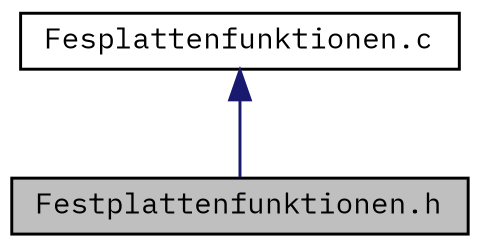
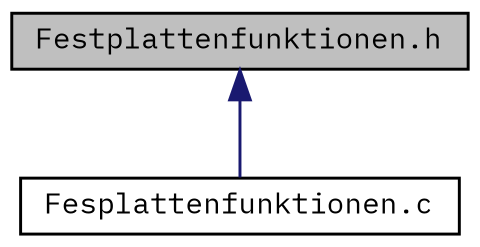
edge "Festplattenfunktionen.h" -> "Fesplattenfunktionen.c": reversed
